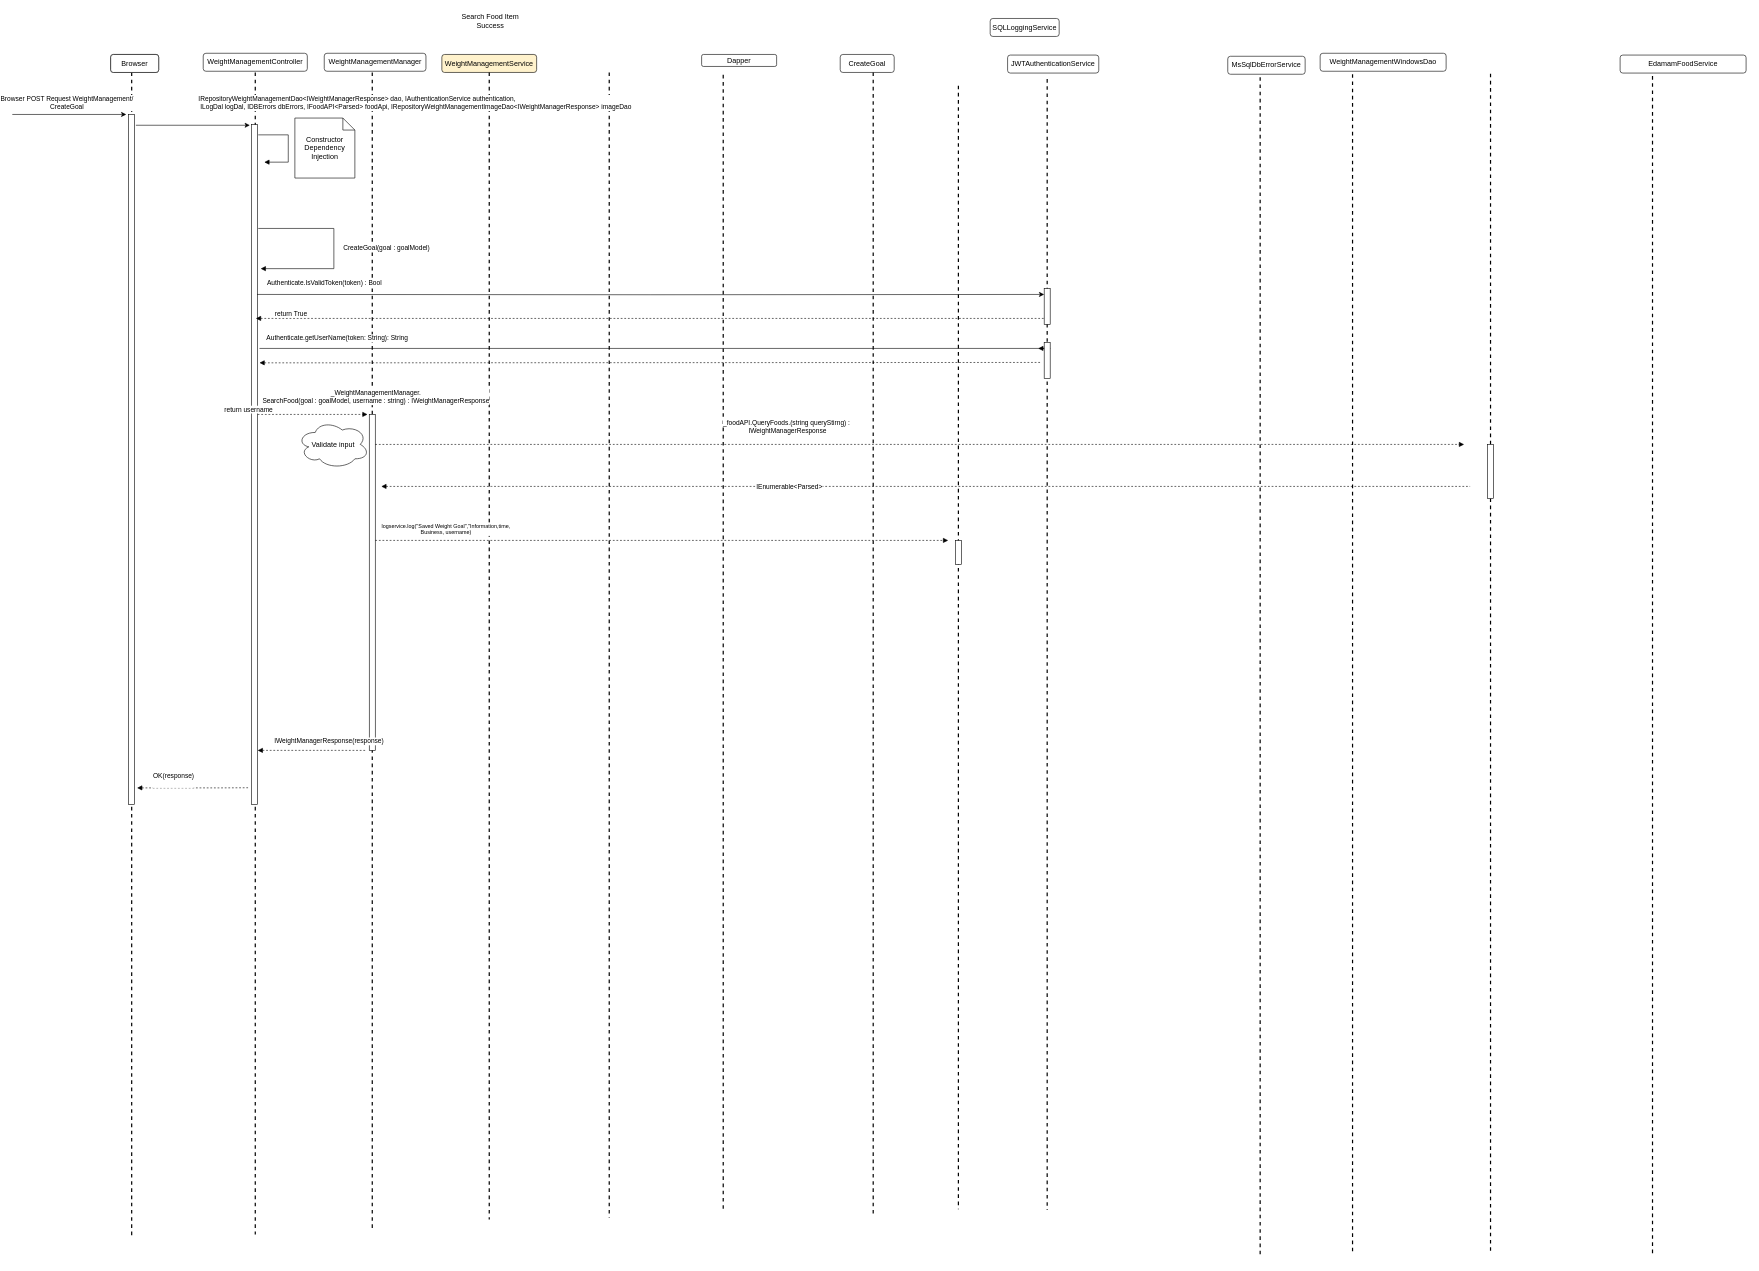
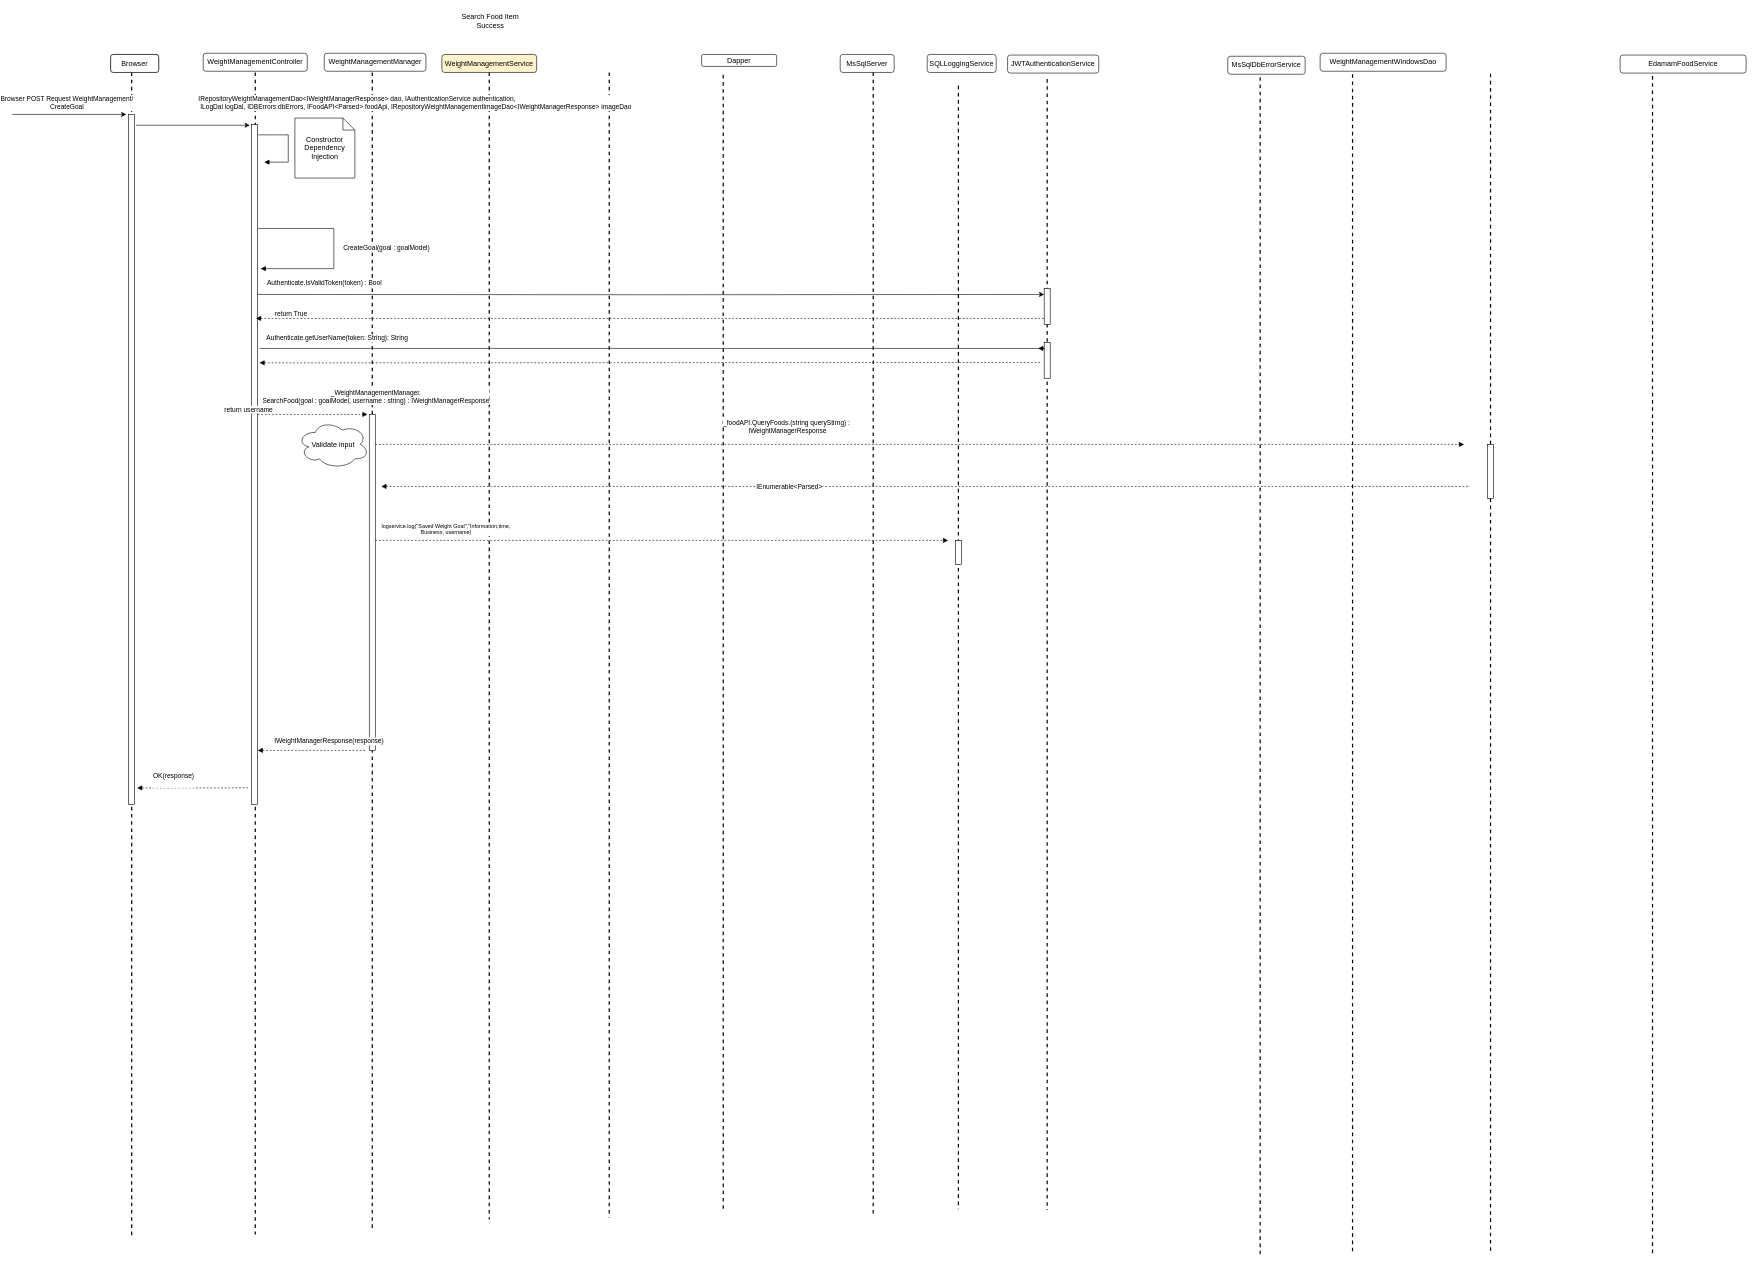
node "SQLLoggingService": moved (1025, 27) -> (962, 63)
node "CreateGoal": label "CreateGoal" -> "MsSqlServer"
